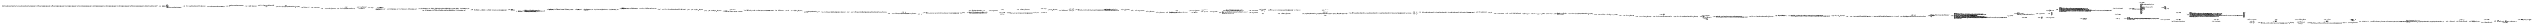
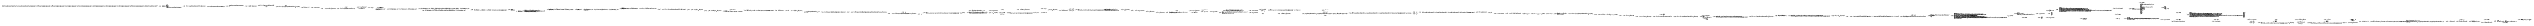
node "53: 0x0162": added
